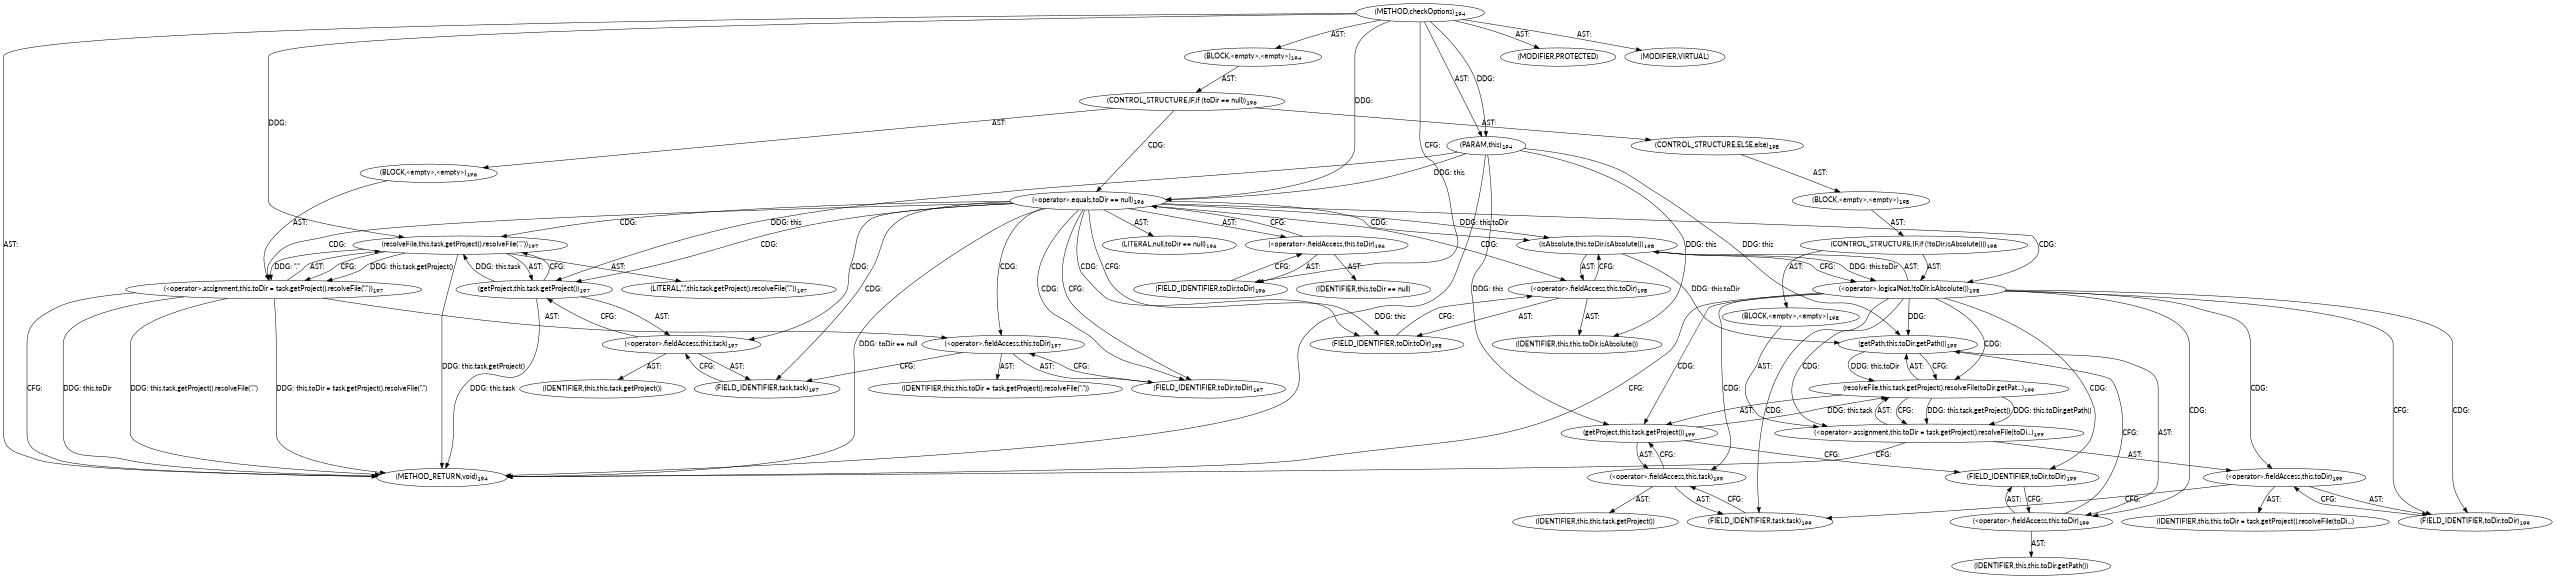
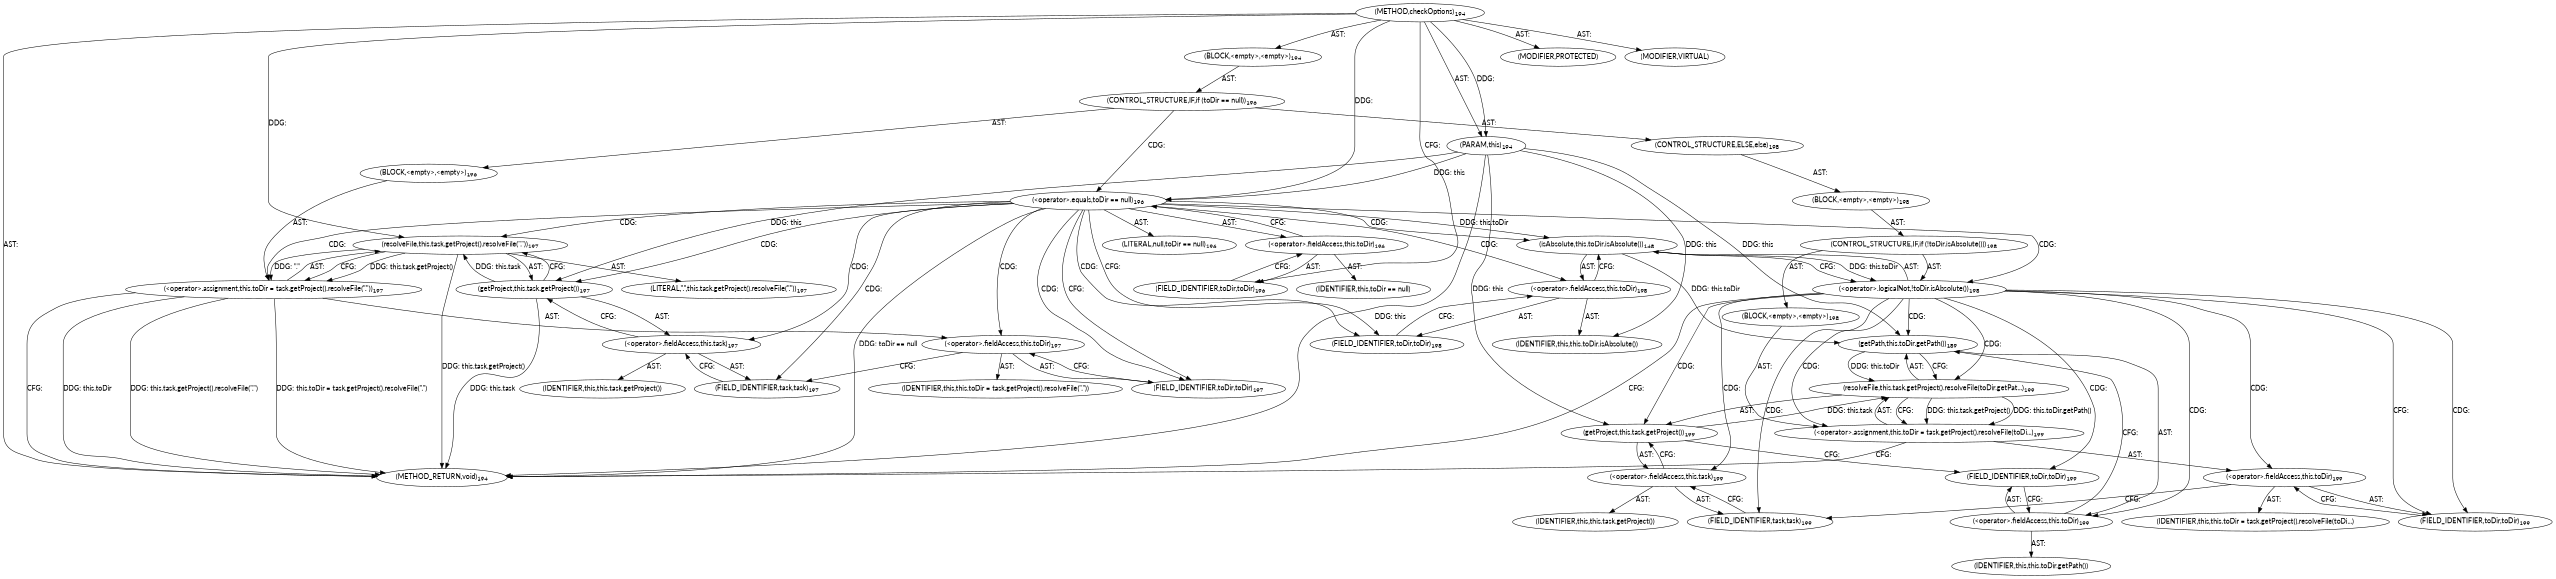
node "(isAbsolute,this.toDir.isAbsolute())": text "198" -> "148"
edge "(<operator>.logicalNot,!toDir.isAbsolute())" -> "(getPath,this.toDir.getPath())": label "DDG: " -> "CDG: "
node "(getPath,this.toDir.getPath())": text "199" -> "189"
